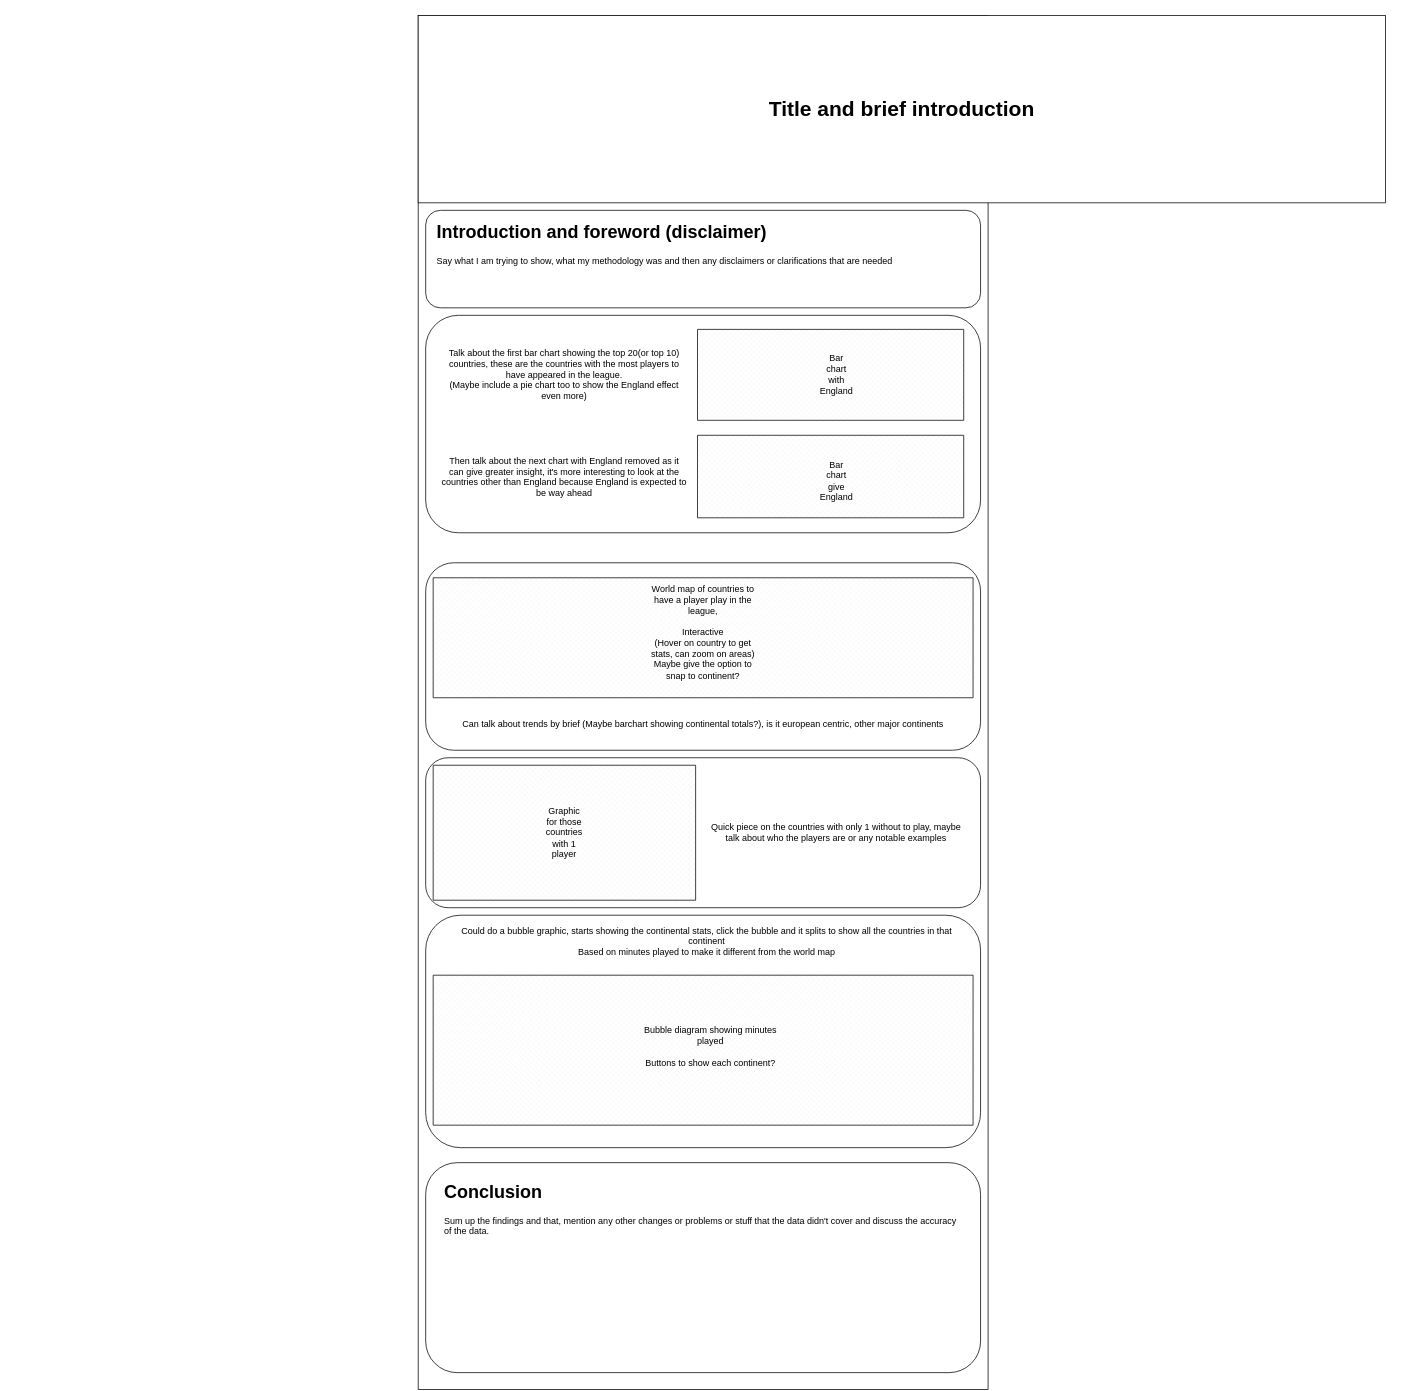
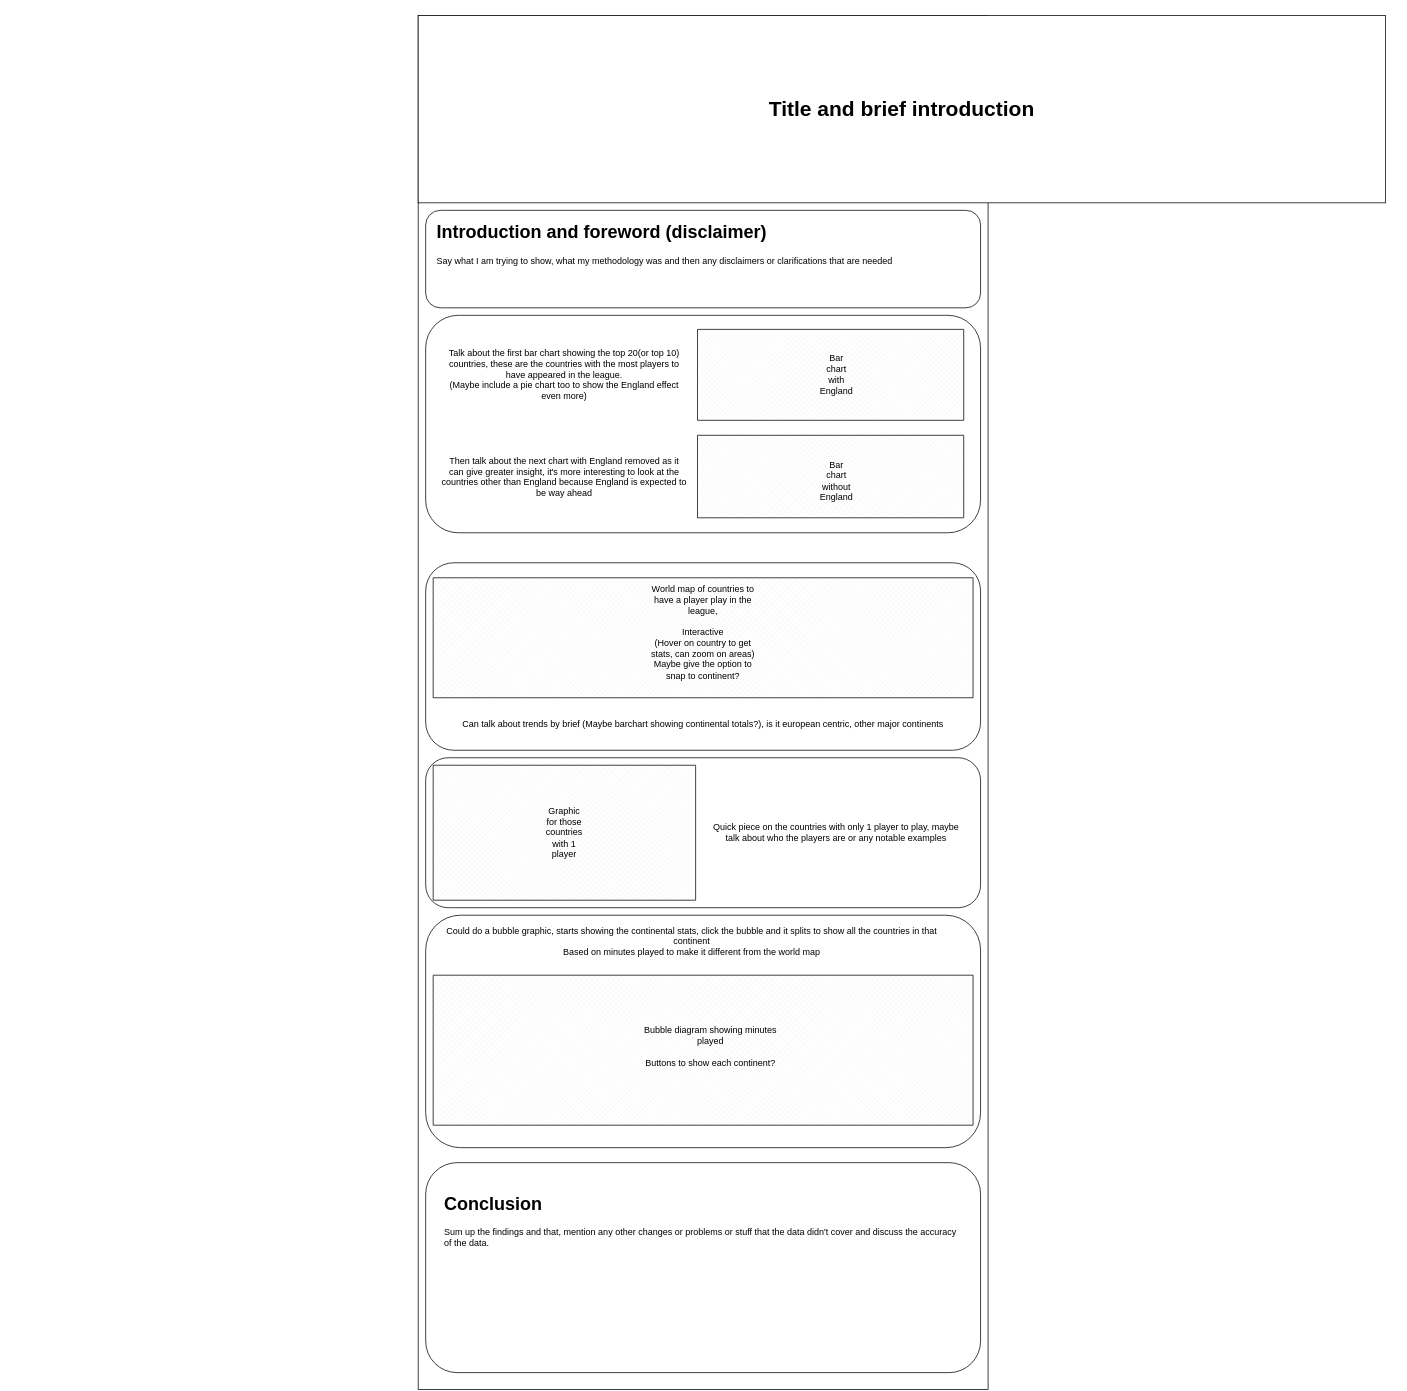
node "Bar chart give England": label "Bar chart give England" -> "Bar chart without England"
node "Quick piece on the countries with only 1 without to play, maybe talk about who the players are or any notable examples": label "Quick piece on the countries with only 1 without to play, maybe talk about who the players are or any notable examples" -> "Quick piece on the countries with only 1 player to play, maybe talk about who the players are or any notable examples"
node "Could do a bubble graphic, starts showing the continental stats, click the bubble and it splits to show all the countries in that continent Based on minutes played to make it different from the world map": moved (707, 942) -> (692, 942)
node "Conclusion Sum up the findings and that, mention any other changes or problems or stuff that the data didn't cover and discuss the accuracy of the data.": moved (703, 1268) -> (703, 1279)
